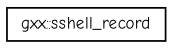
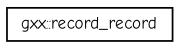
node "gxx::sshell_record": label "gxx::sshell_record" -> "gxx::record_record"
